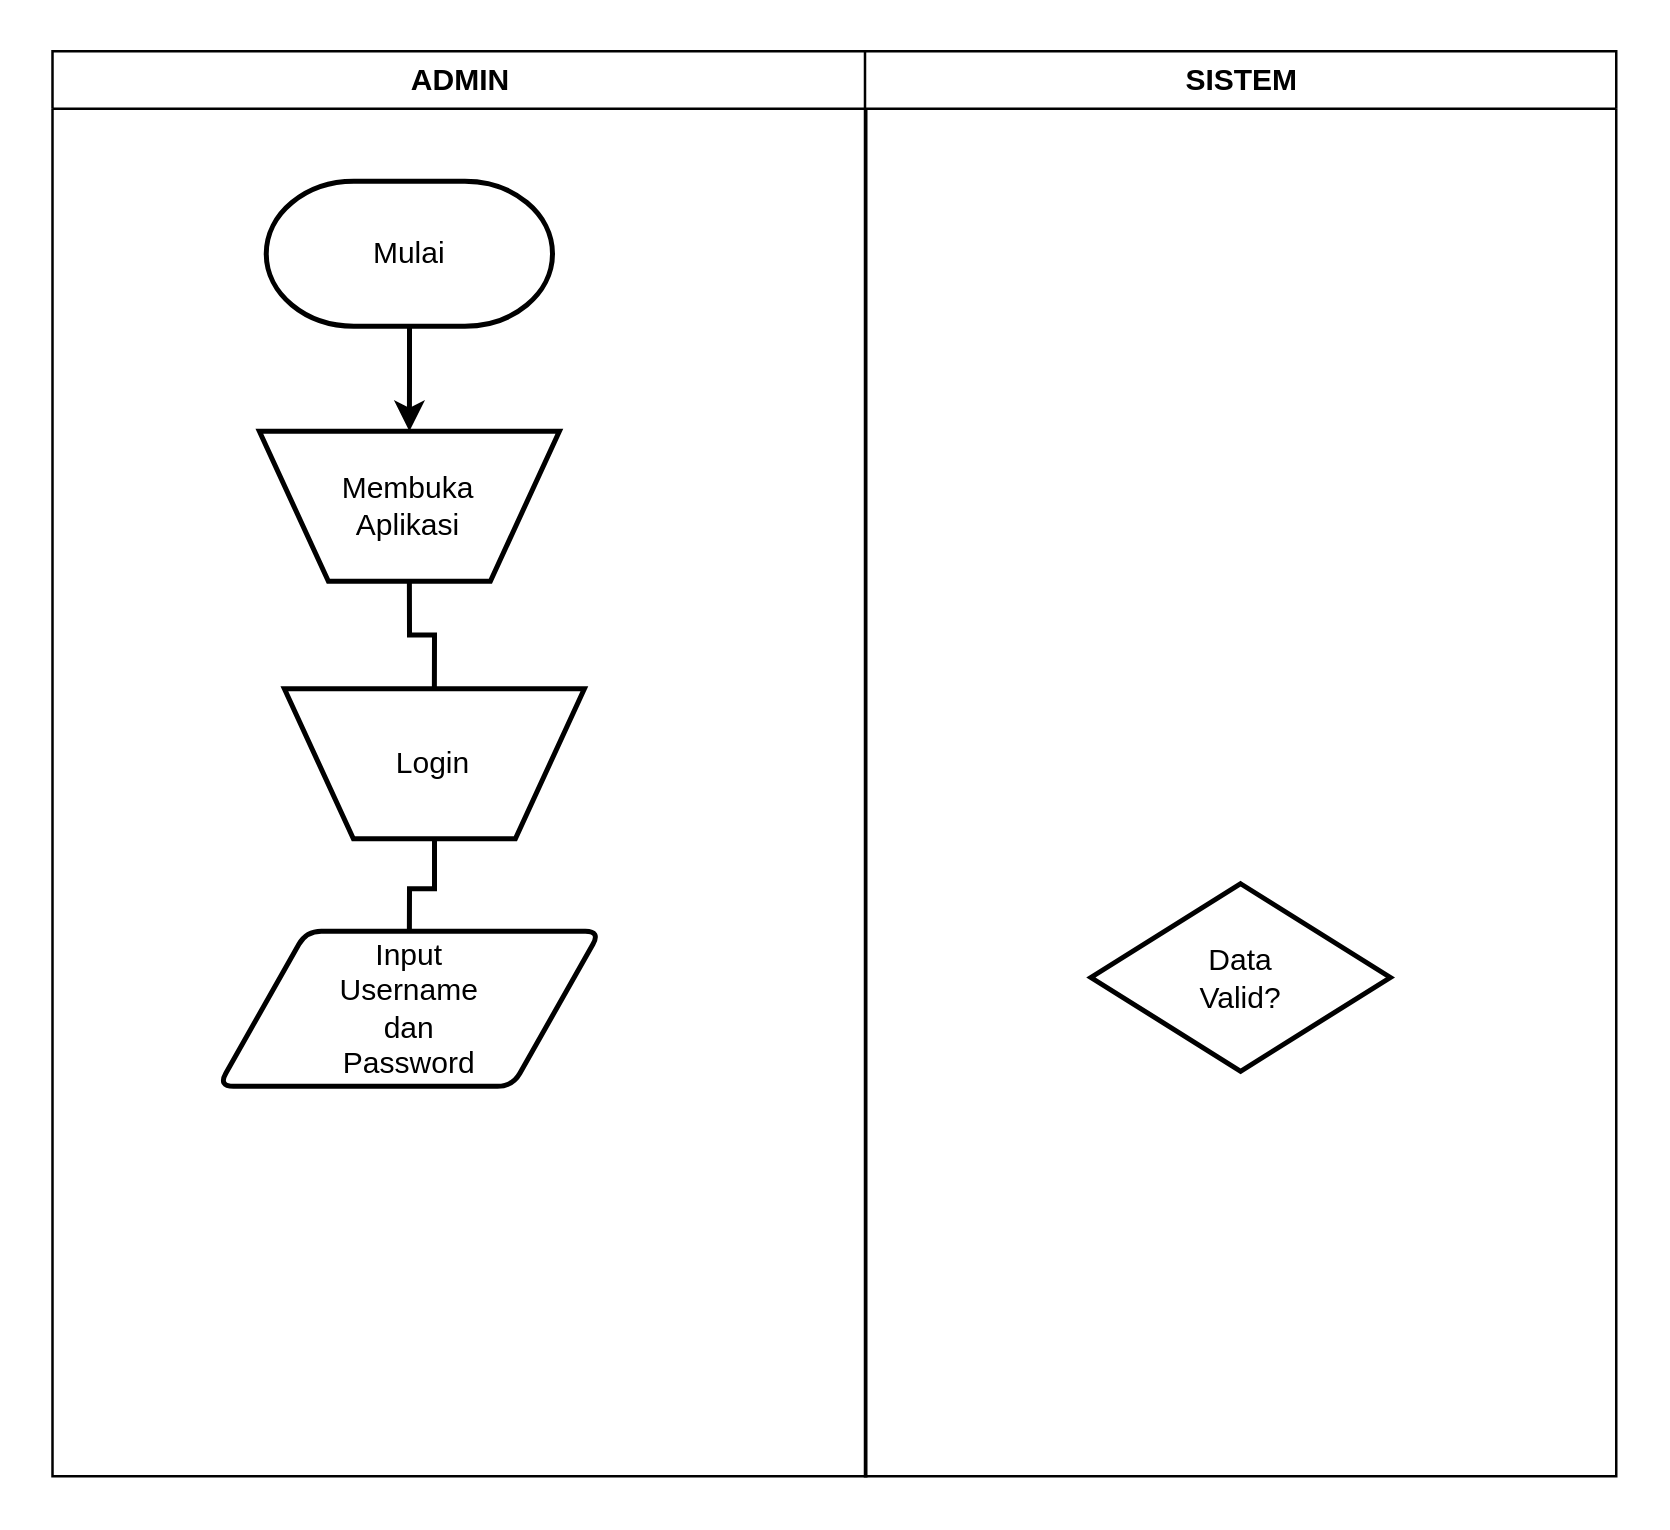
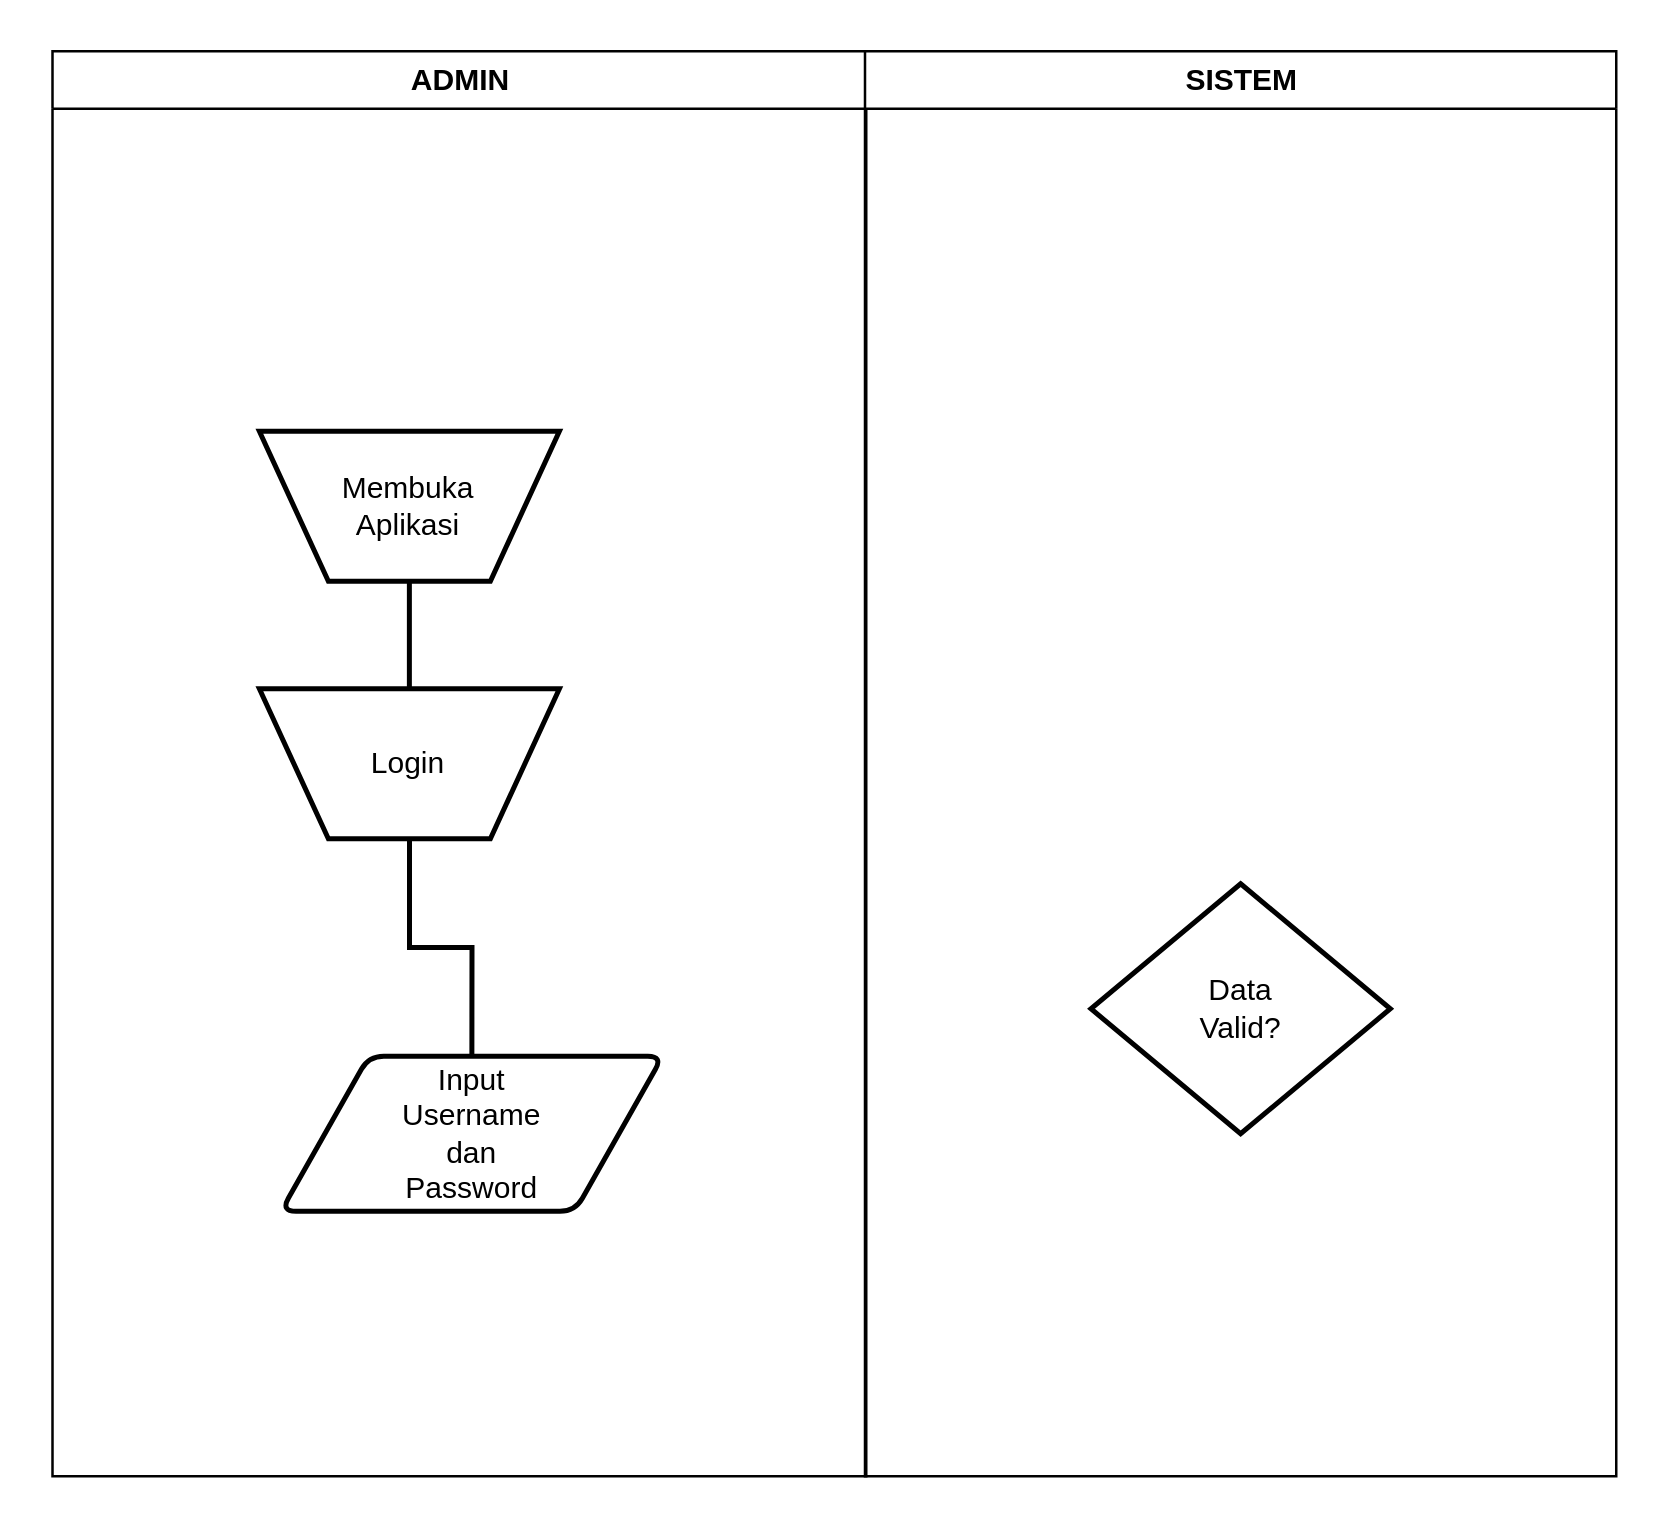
node "Mulai": removed
edge "Mulai" -> "Membuka Aplikasi": removed
node "Login": moved (434, 764) -> (409, 764)
node "Data Valid?": size 299x188 -> 299x250
node "Input Username dan Password": moved (409, 1009) -> (472, 1134)
